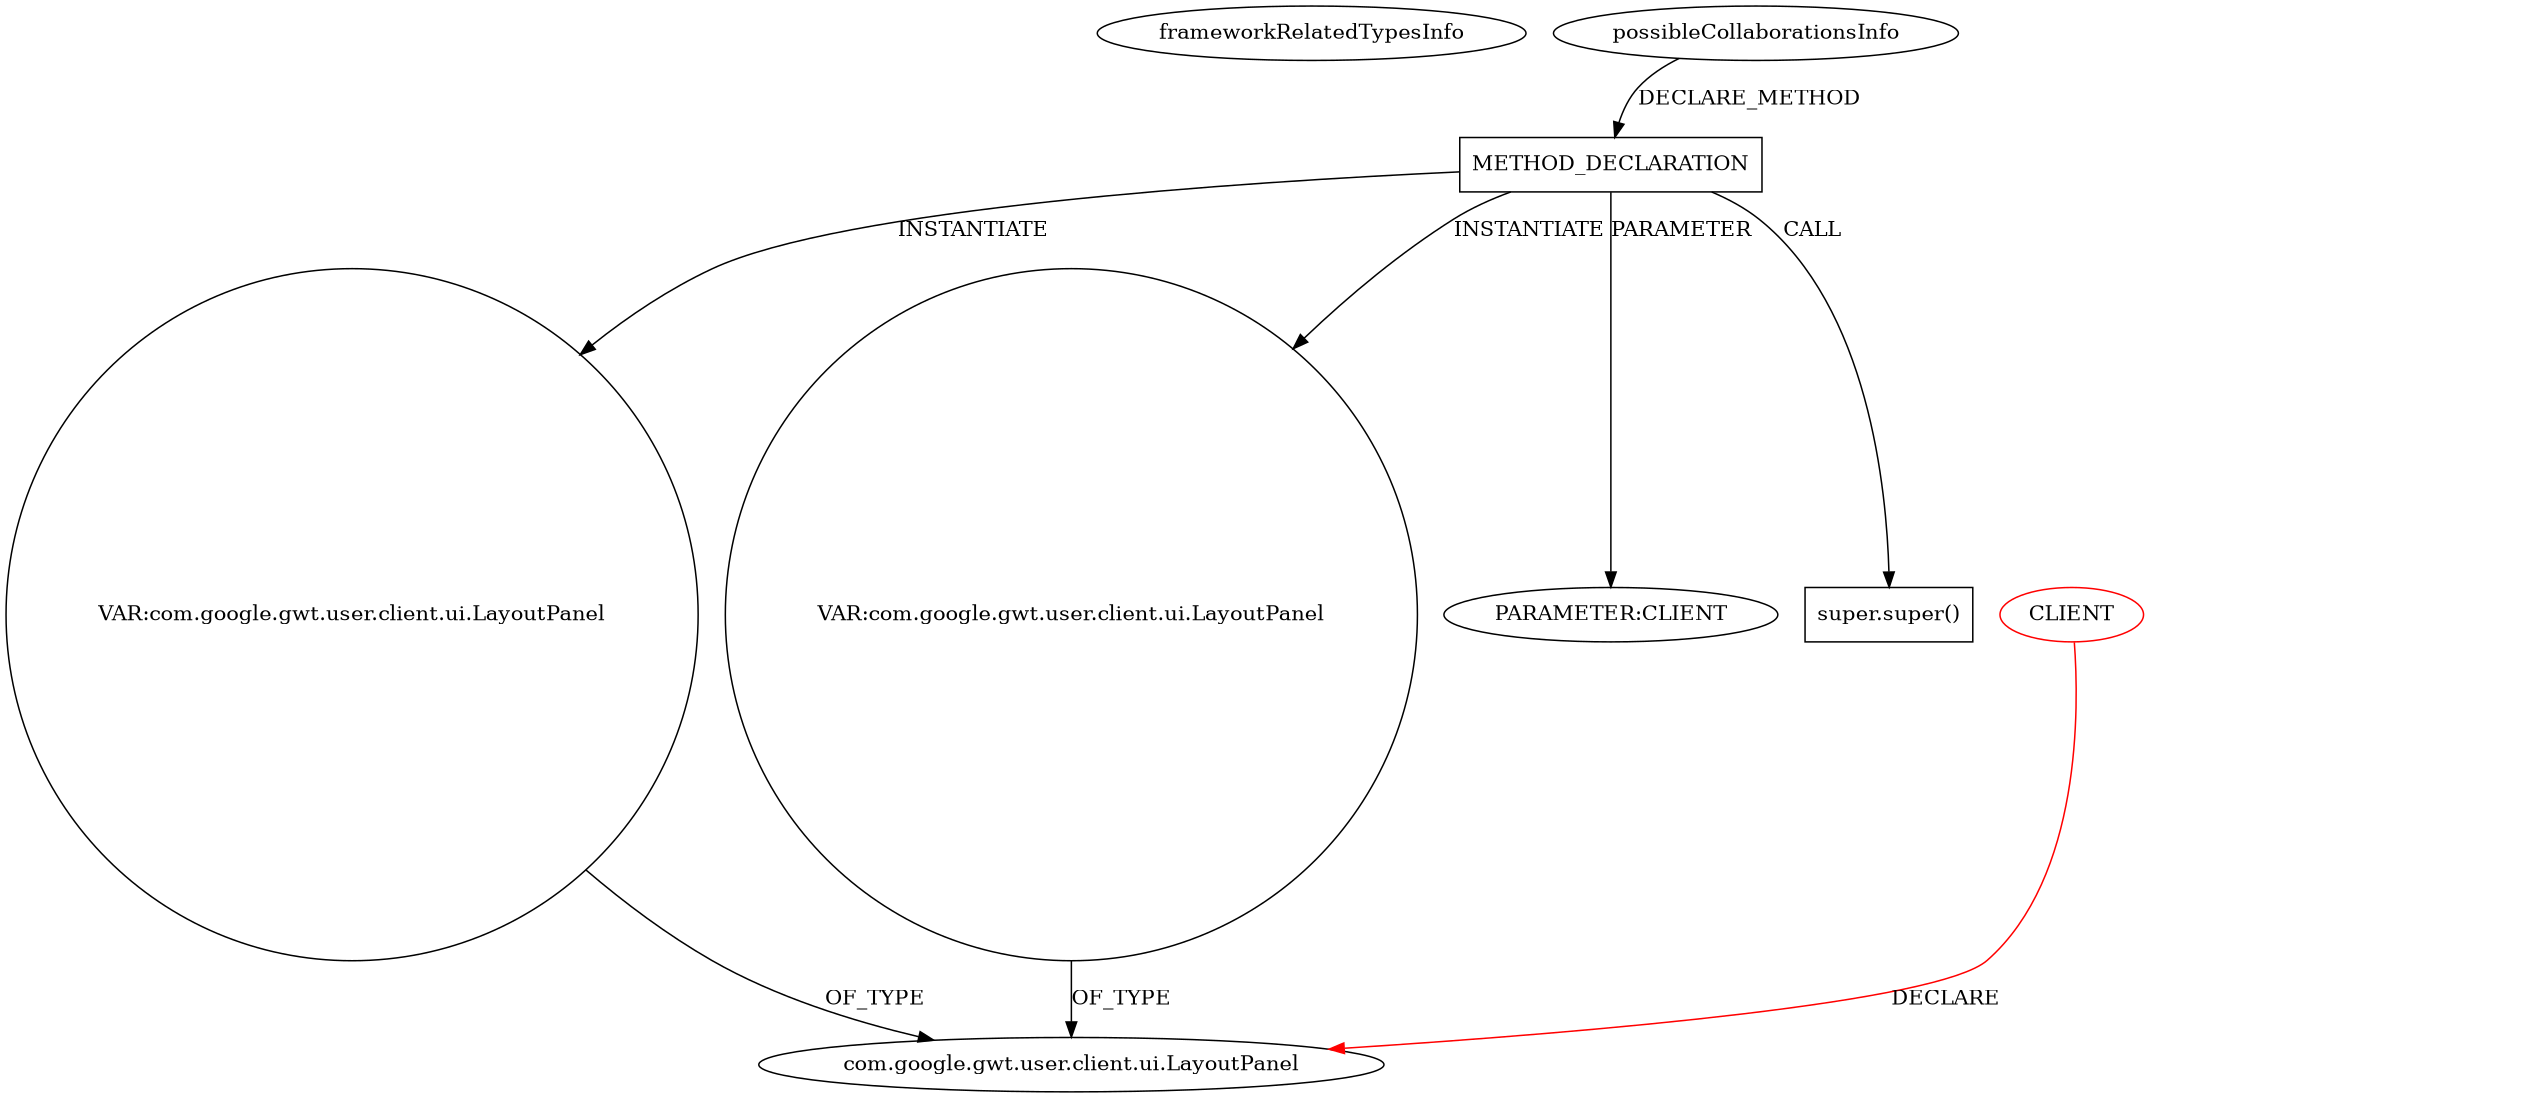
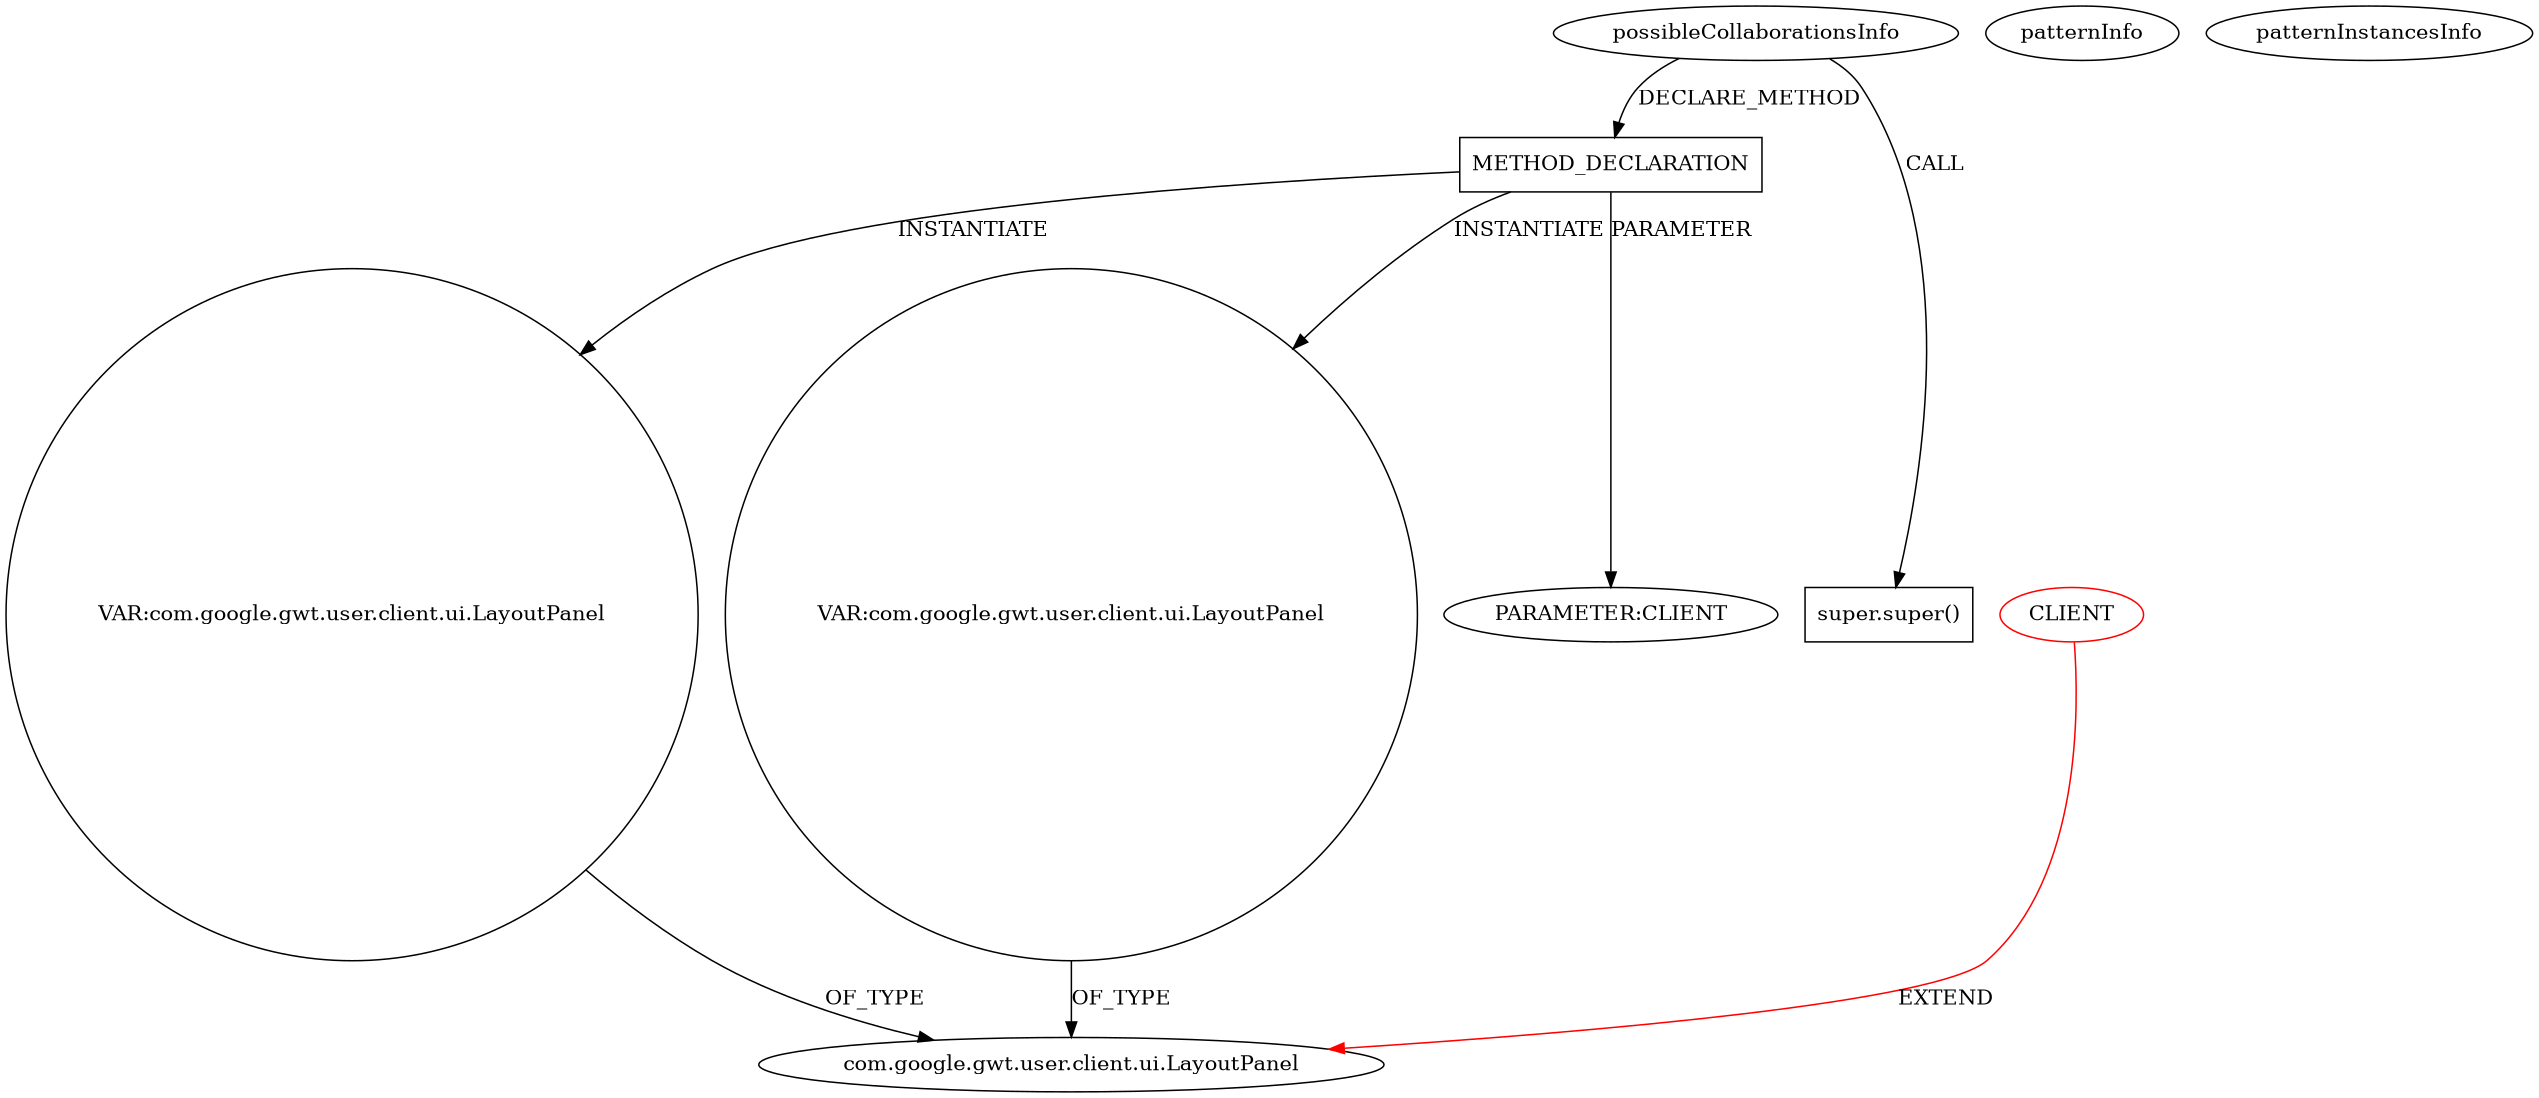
node "frameworkRelatedTypesInfo": removed
node "patternInfo": added
node "patternInstancesInfo": added
edge "METHOD_DECLARATION" -> "super.super()": now "possibleCollaborationsInfo" -> "super.super()"
edge "CLIENT" -> "com.google.gwt.user.client.ui.LayoutPanel": label "DECLARE" -> "EXTEND"
